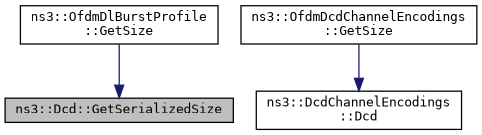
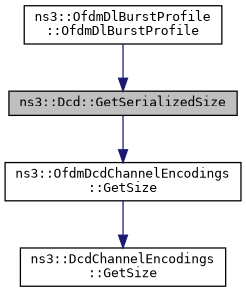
node "ns3::OfdmDlBurstProfile ::GetSize": label "ns3::OfdmDlBurstProfile ::GetSize" -> "ns3::OfdmDlBurstProfile ::OfdmDlBurstProfile"
node "ns3::DcdChannelEncodings ::Dcd": label "ns3::DcdChannelEncodings ::Dcd" -> "ns3::DcdChannelEncodings ::GetSize"
edge "ns3::Dcd::GetSerializedSize" -> "ns3::OfdmDcdChannelEncodings ::GetSize": added
